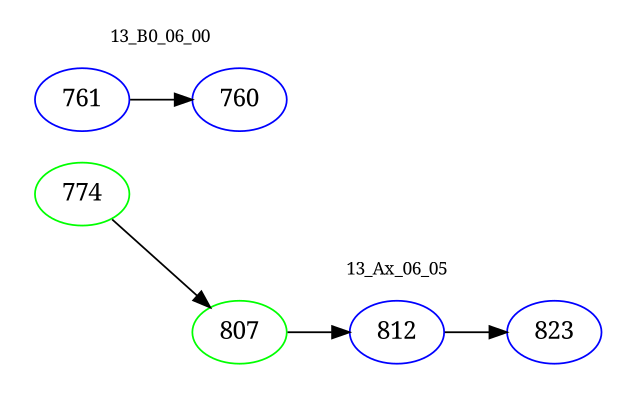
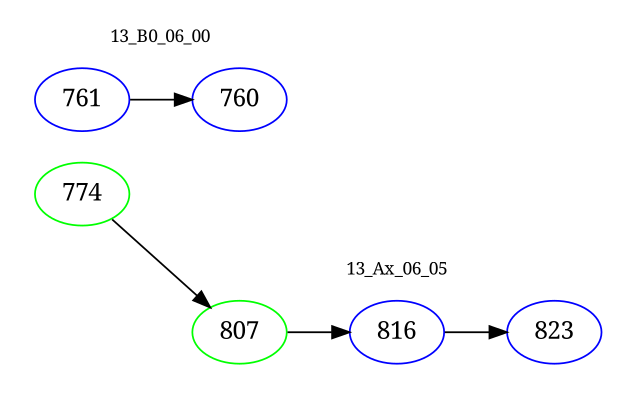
node "812": label "812" -> "816"
